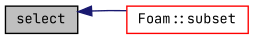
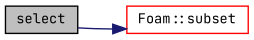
edge "Foam::subset" -> "select": reversed
